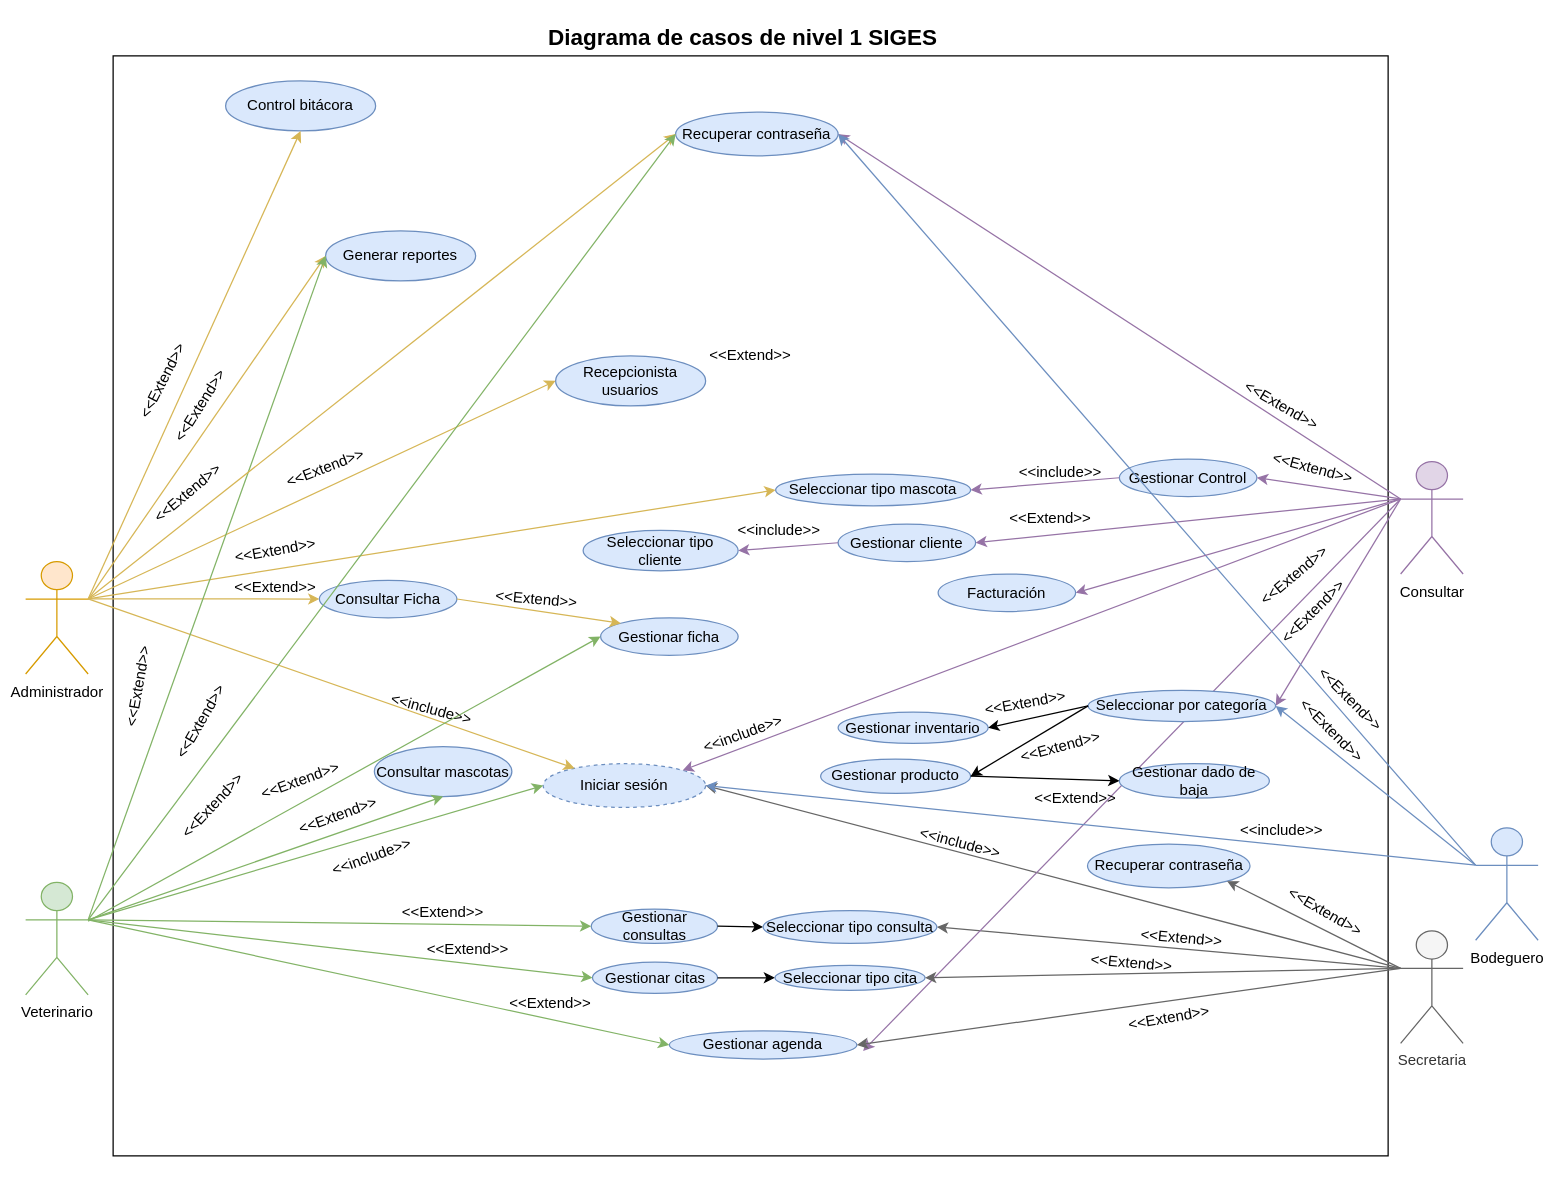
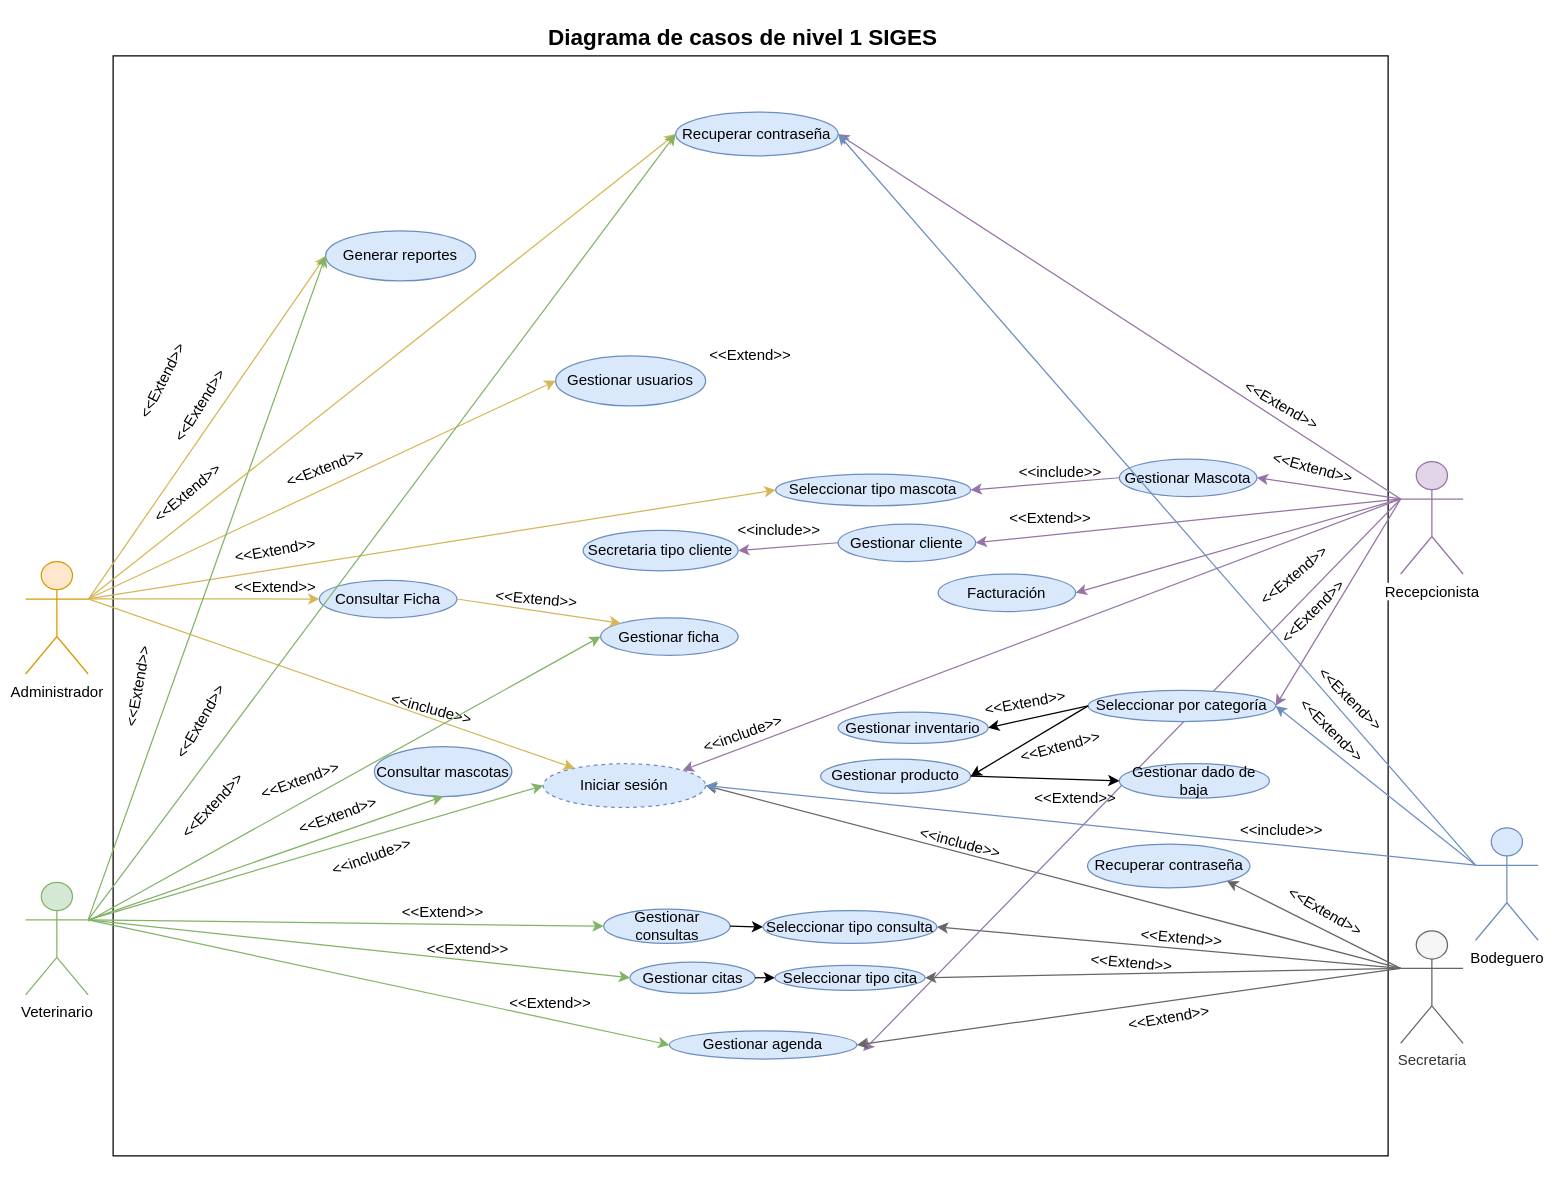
node "Control bitácora": removed
edge "Administrador" -> "Control bitácora": removed
node "Recepcionista usuarios": label "Recepcionista usuarios" -> "Gestionar usuarios"
node "Gestionar Control": label "Gestionar Control" -> "Gestionar Mascota"
node "Seleccionar tipo cliente": label "Seleccionar tipo cliente" -> "Secretaria tipo cliente"
node "Consultar": label "Consultar" -> "Recepcionista"
node "Gestionar consultas": moved (654, 926) -> (667, 926)
node "Gestionar citas": moved (655, 978) -> (693, 978)
